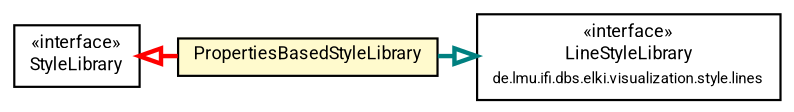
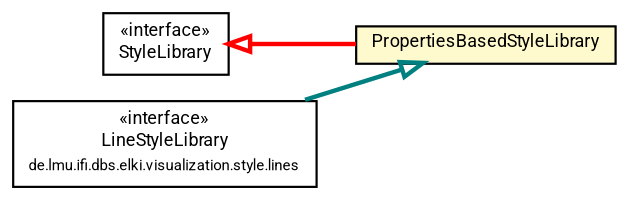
edge "PropertiesBasedStyleLibrary" -> "LineStyleLibrary": reversed
